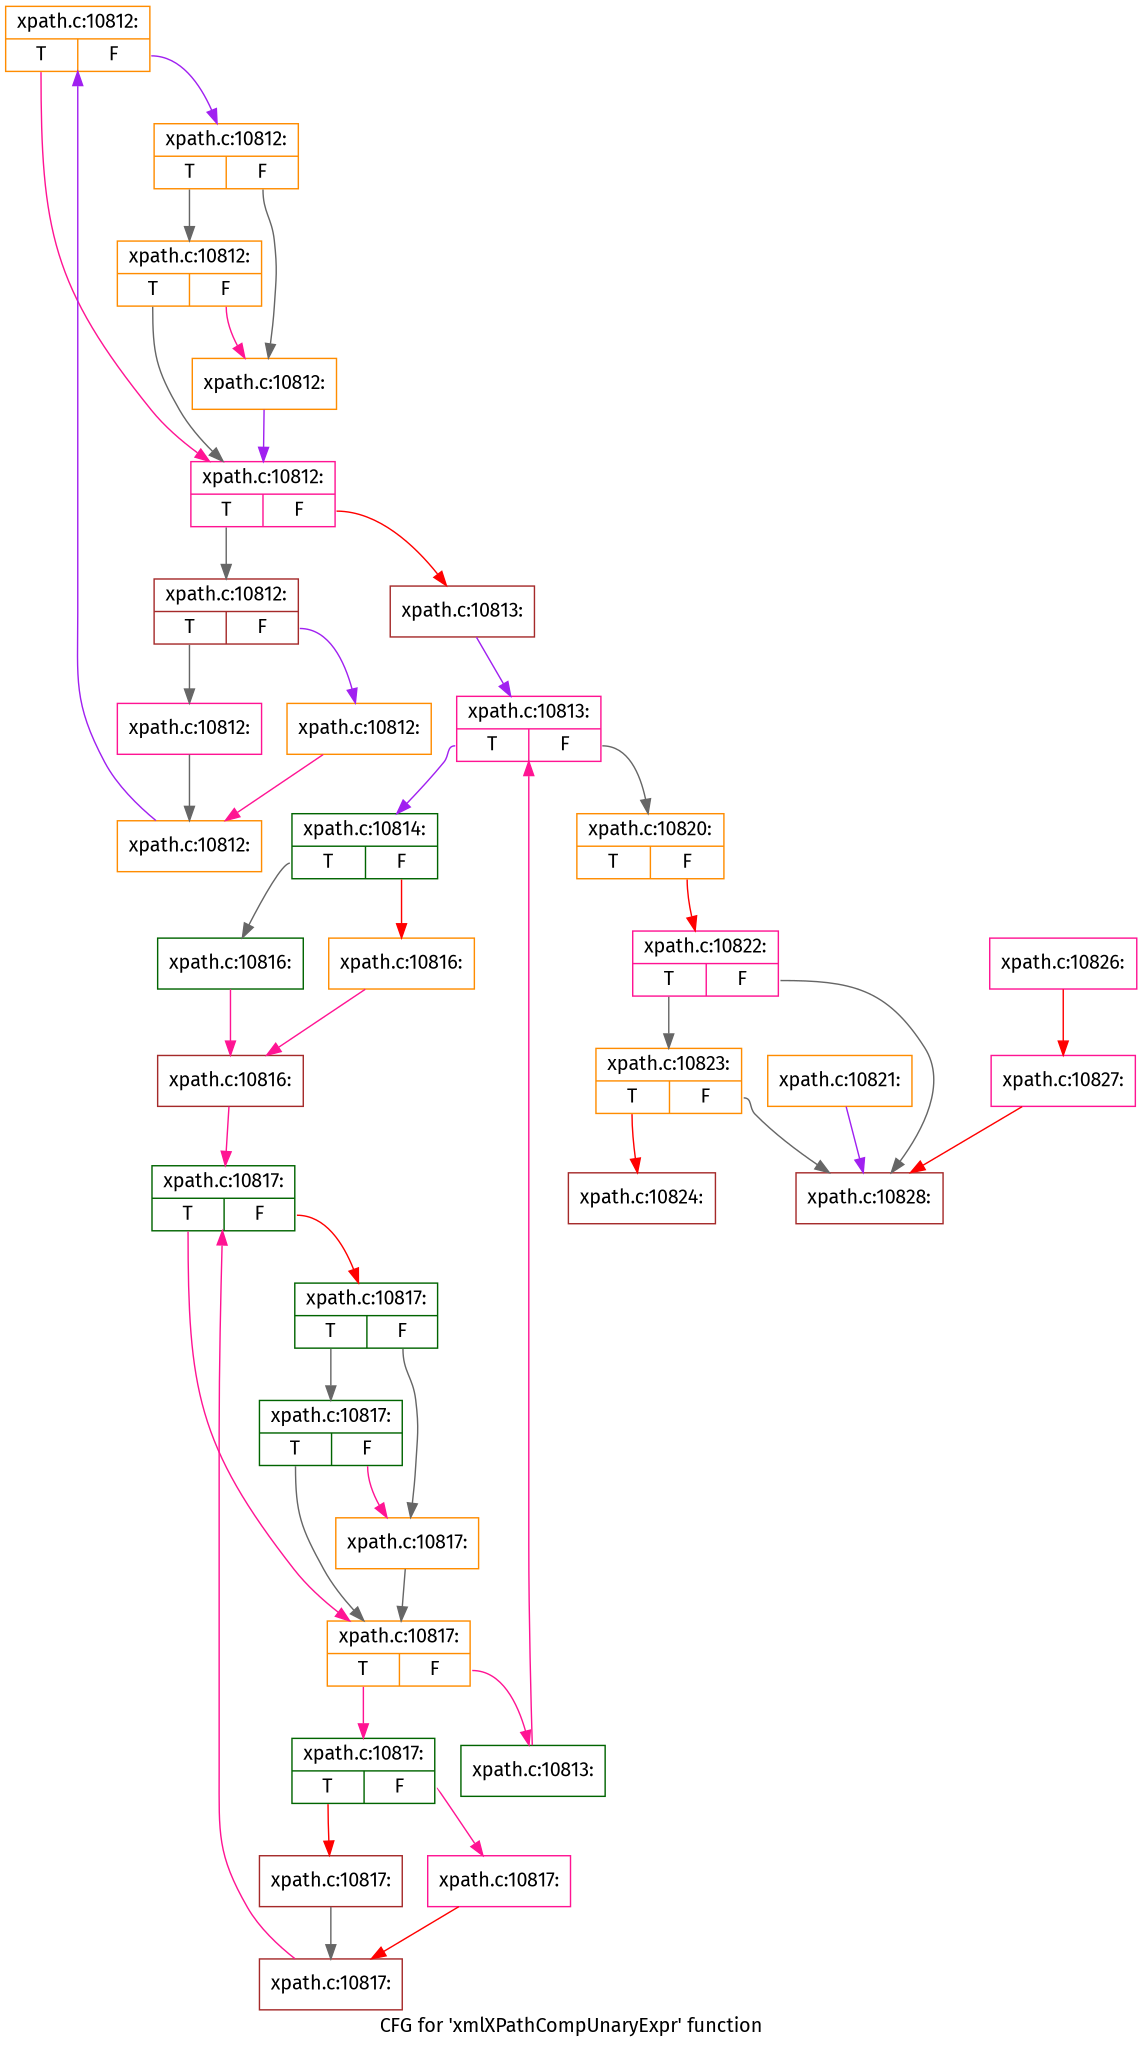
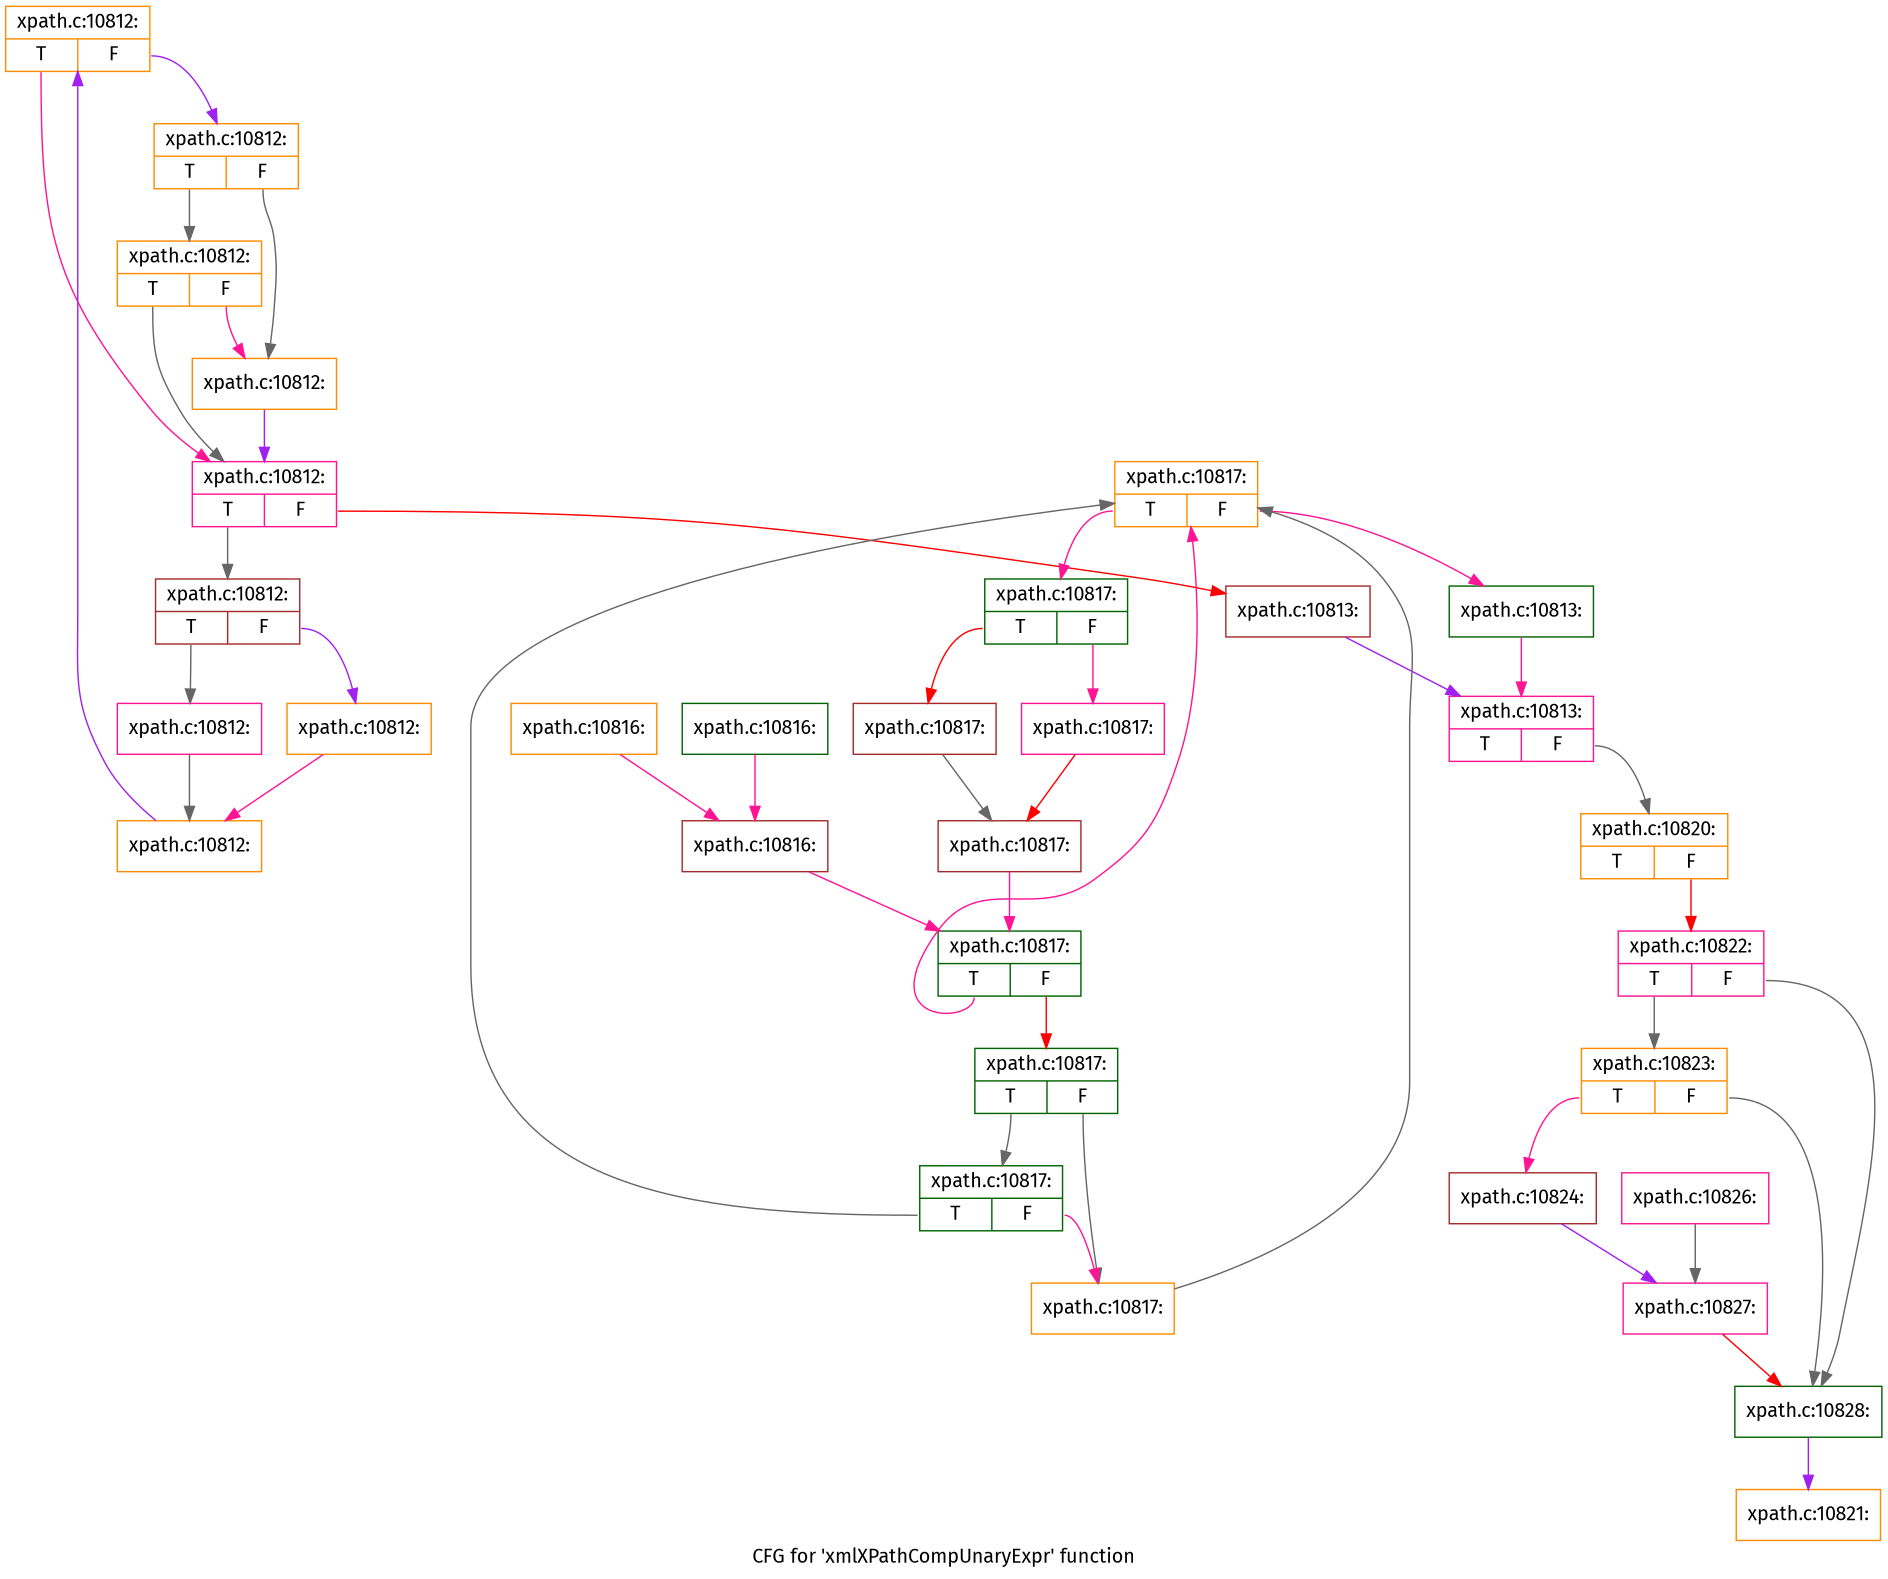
node "xpath.c:10814:": removed
edge "xpath.c:10826:" -> "xpath.c:10827:": color red -> gray40
edge "xpath.c:10821:" -> "xpath.c:10828:": reversed
edge "xpath.c:10823:" -> "xpath.c:10824:": color red -> deeppink
node "xpath.c:10828:": color brown -> darkgreen
edge "xpath.c:10824:" -> "xpath.c:10827:": added
